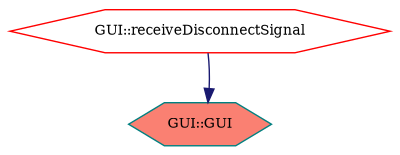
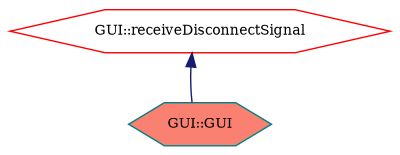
edge "GUI::receiveDisconnectSignal" -> "GUI::GUI": reversed
